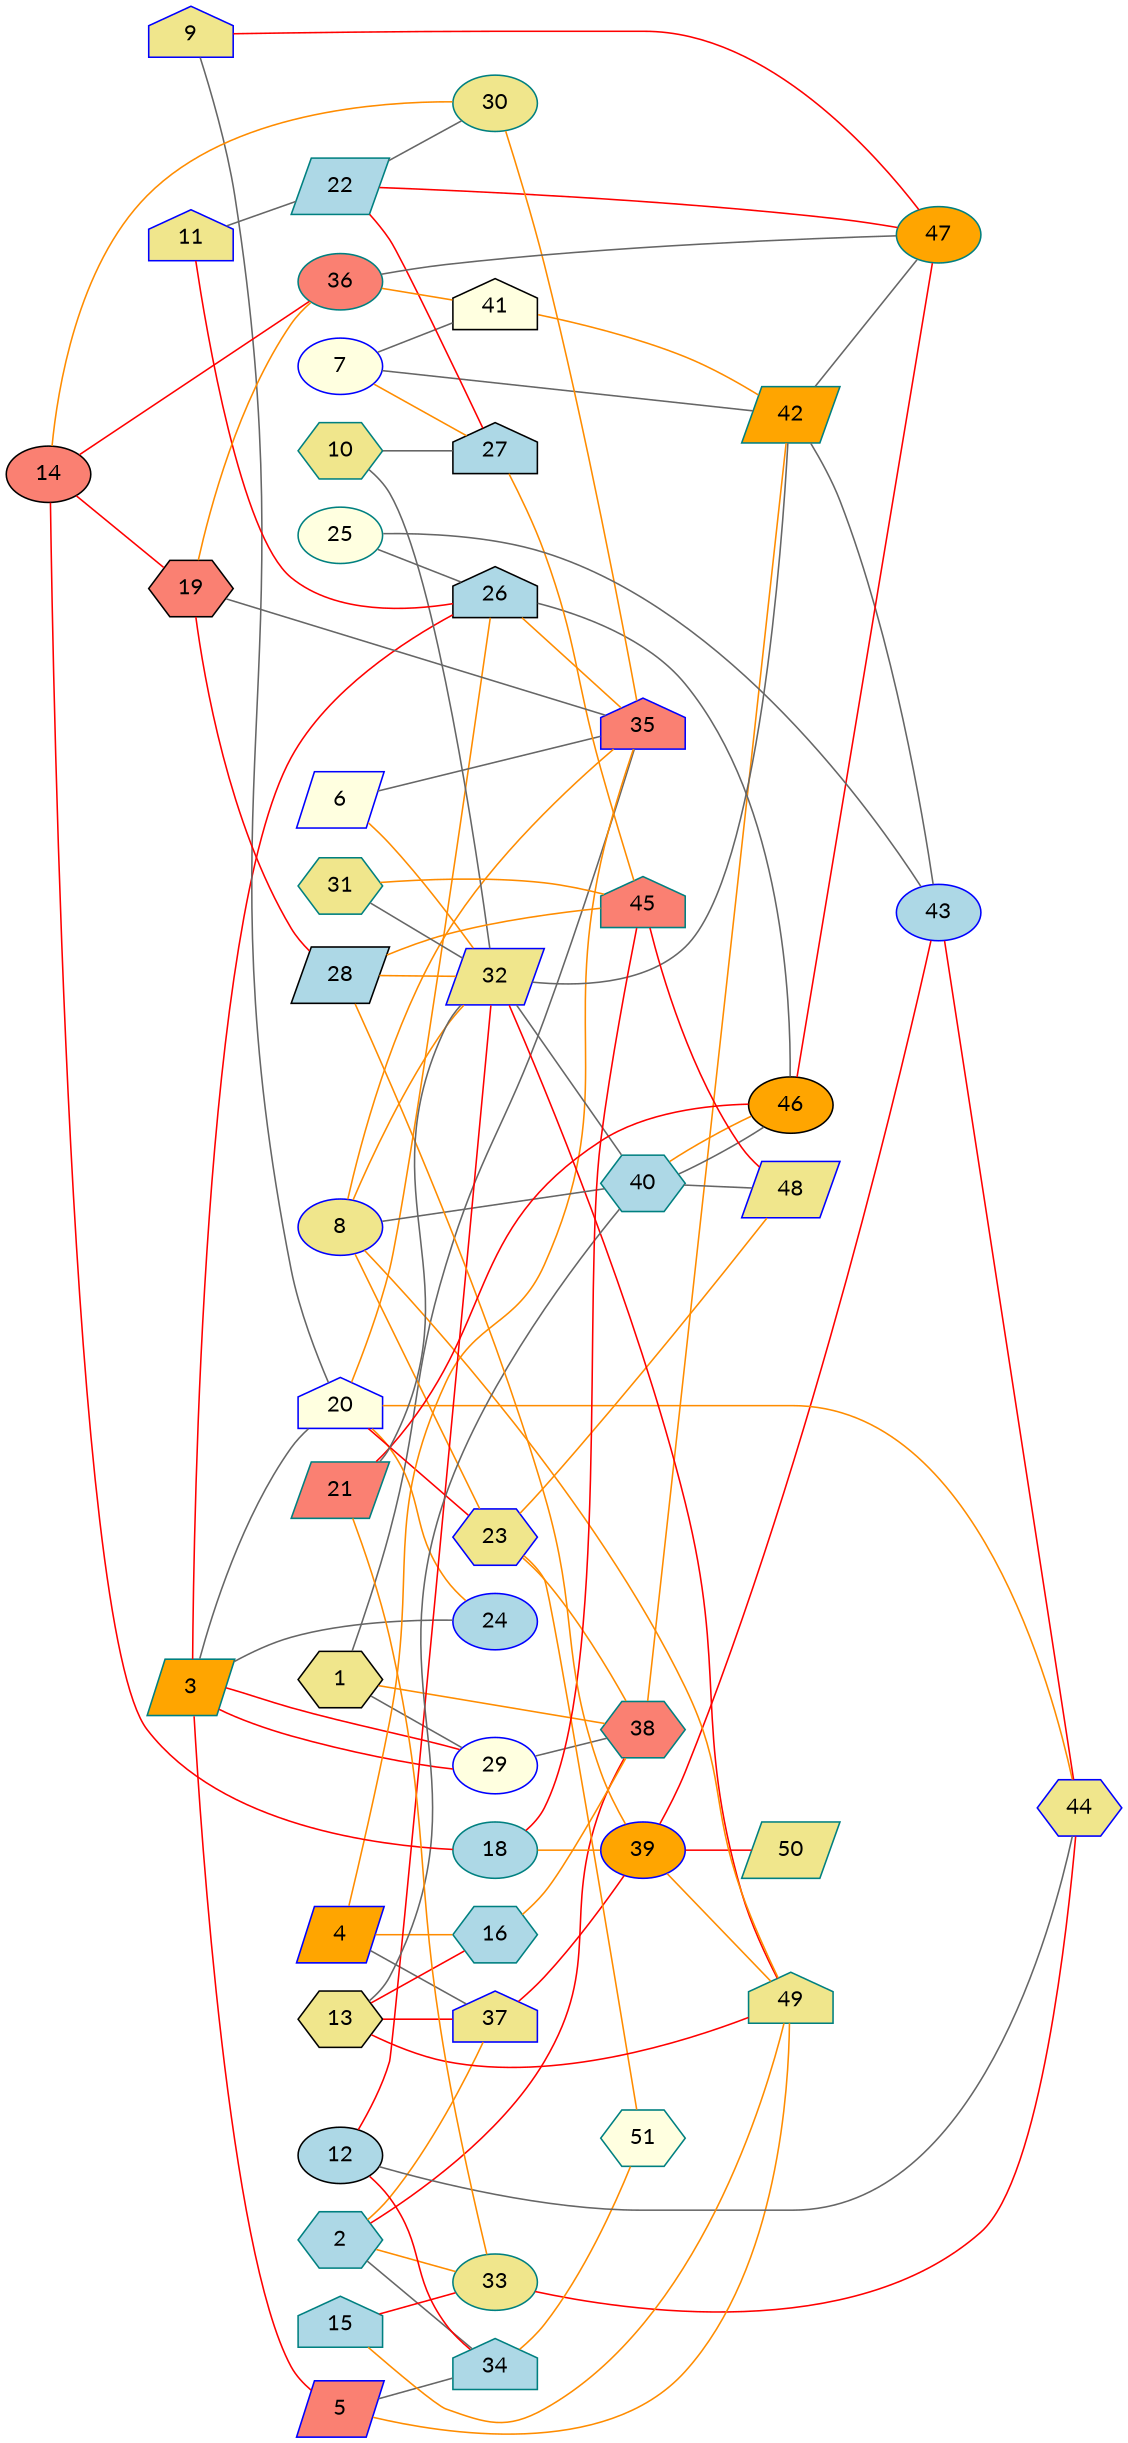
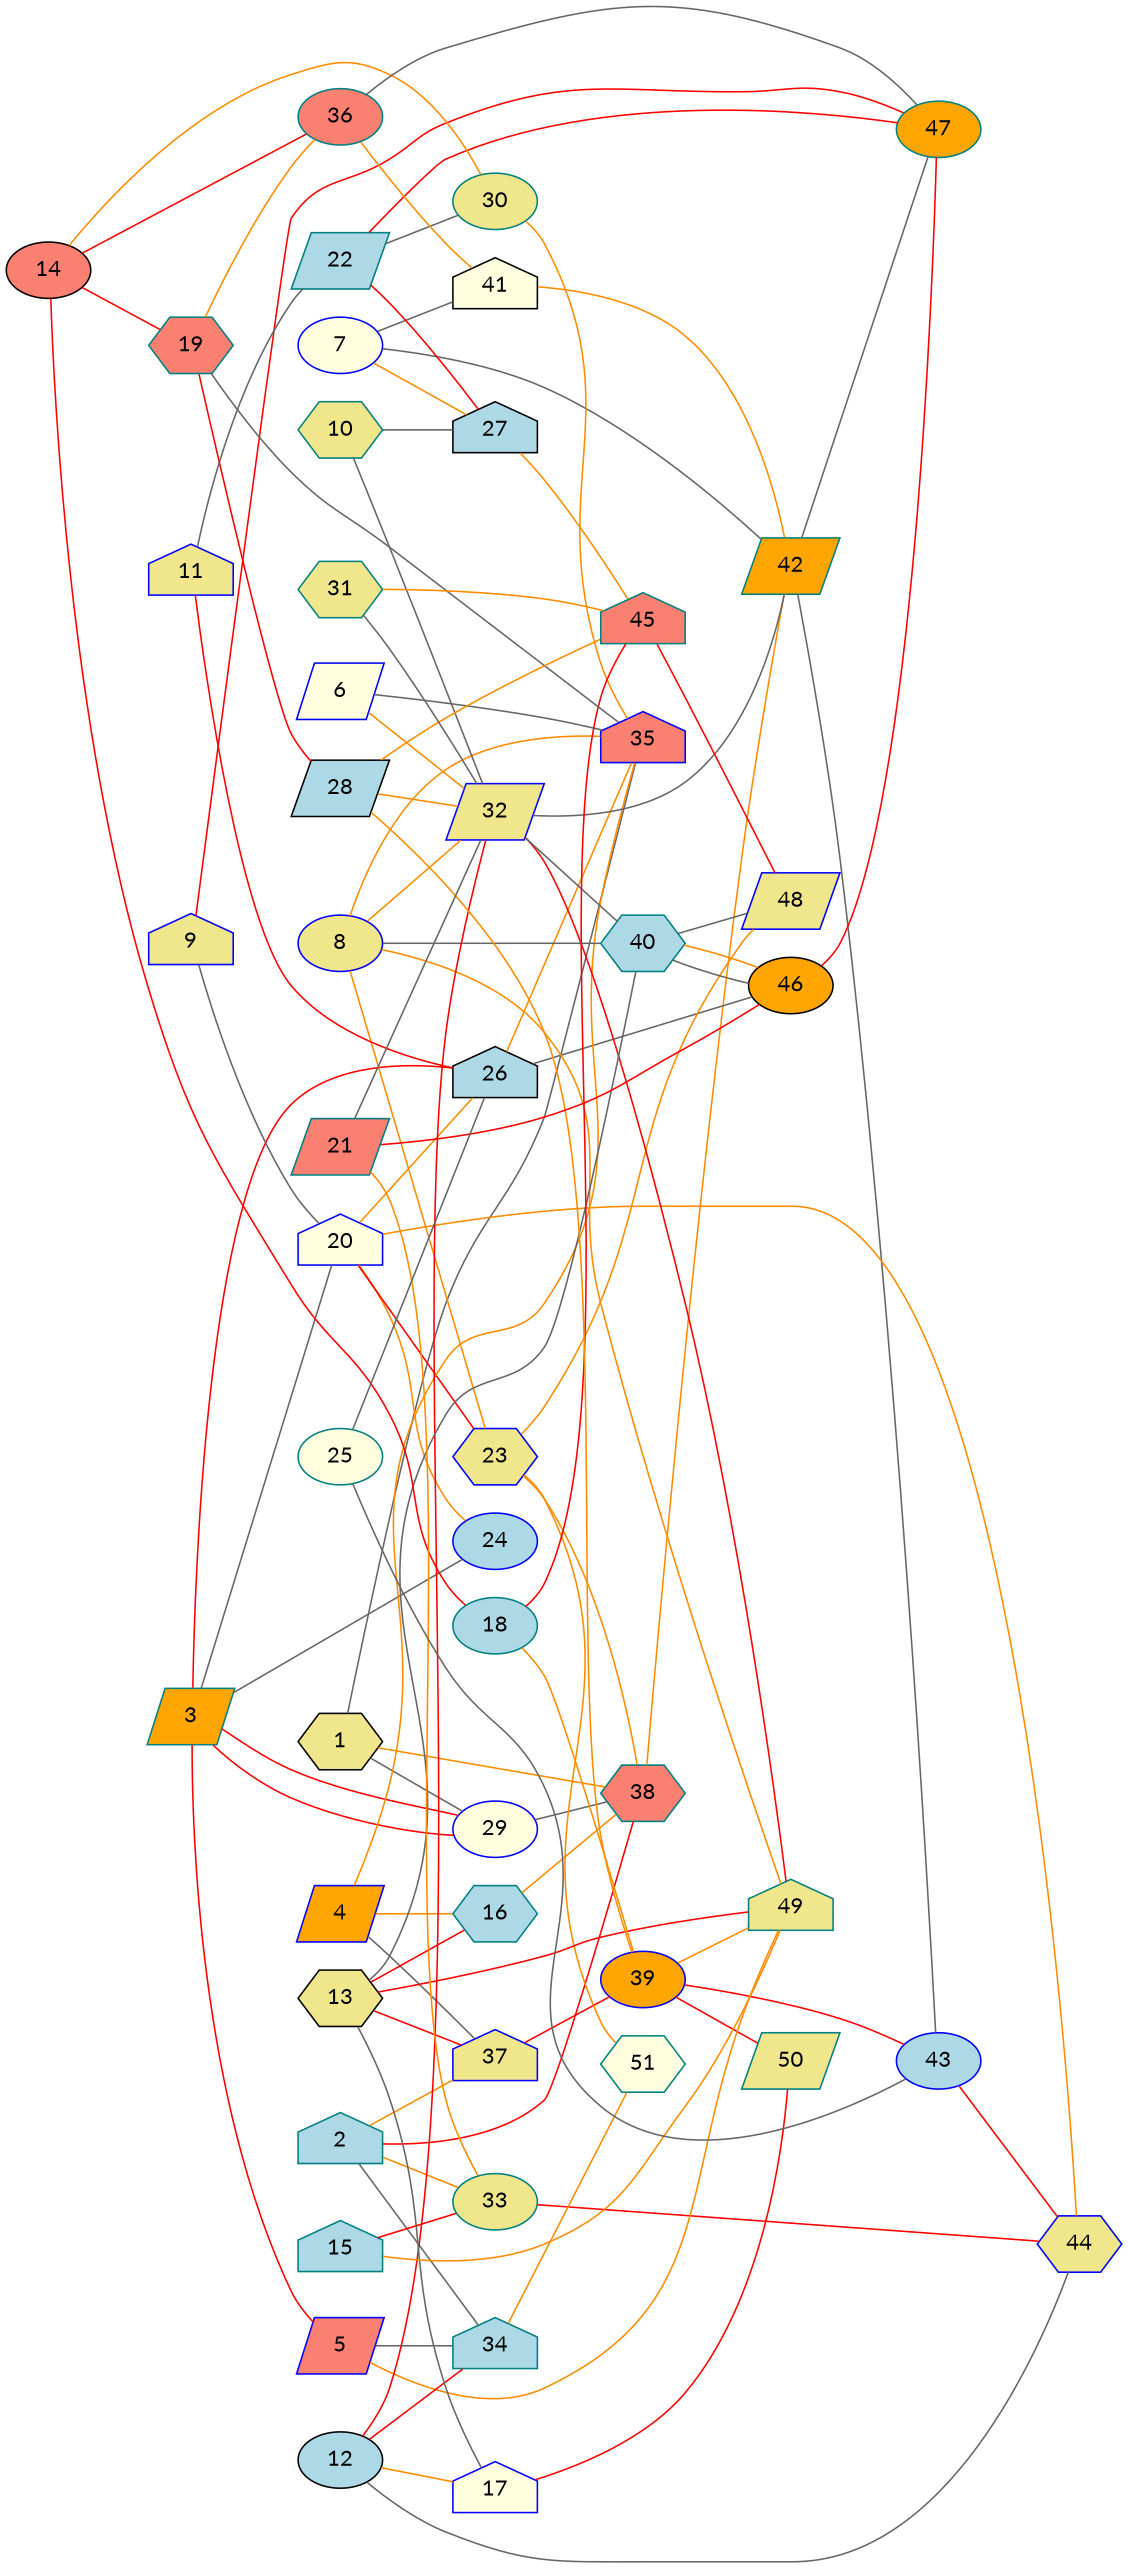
node "19": color black -> teal
node "2": shape hexagon -> house
node "17": added
